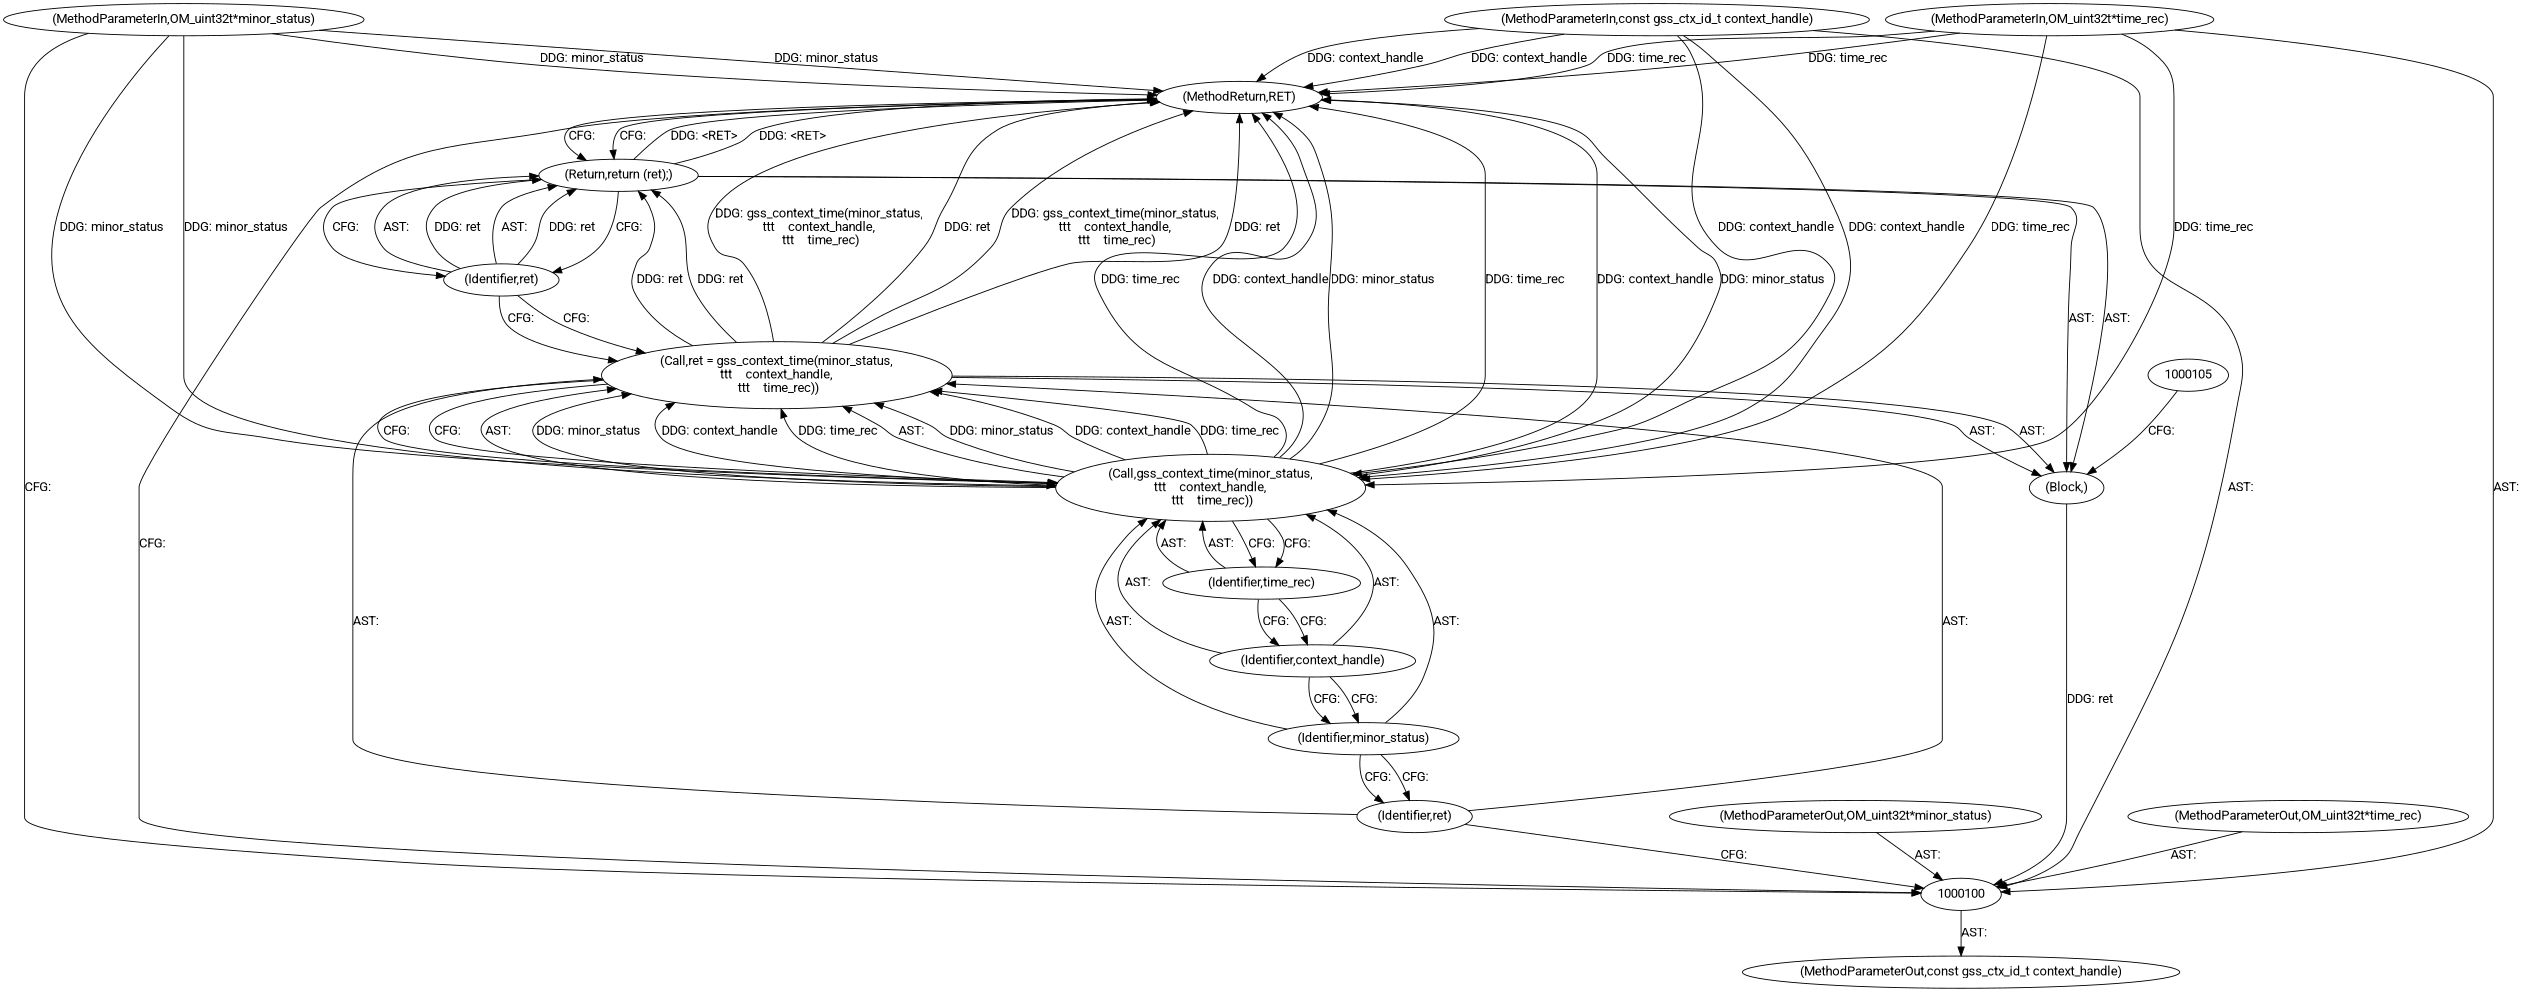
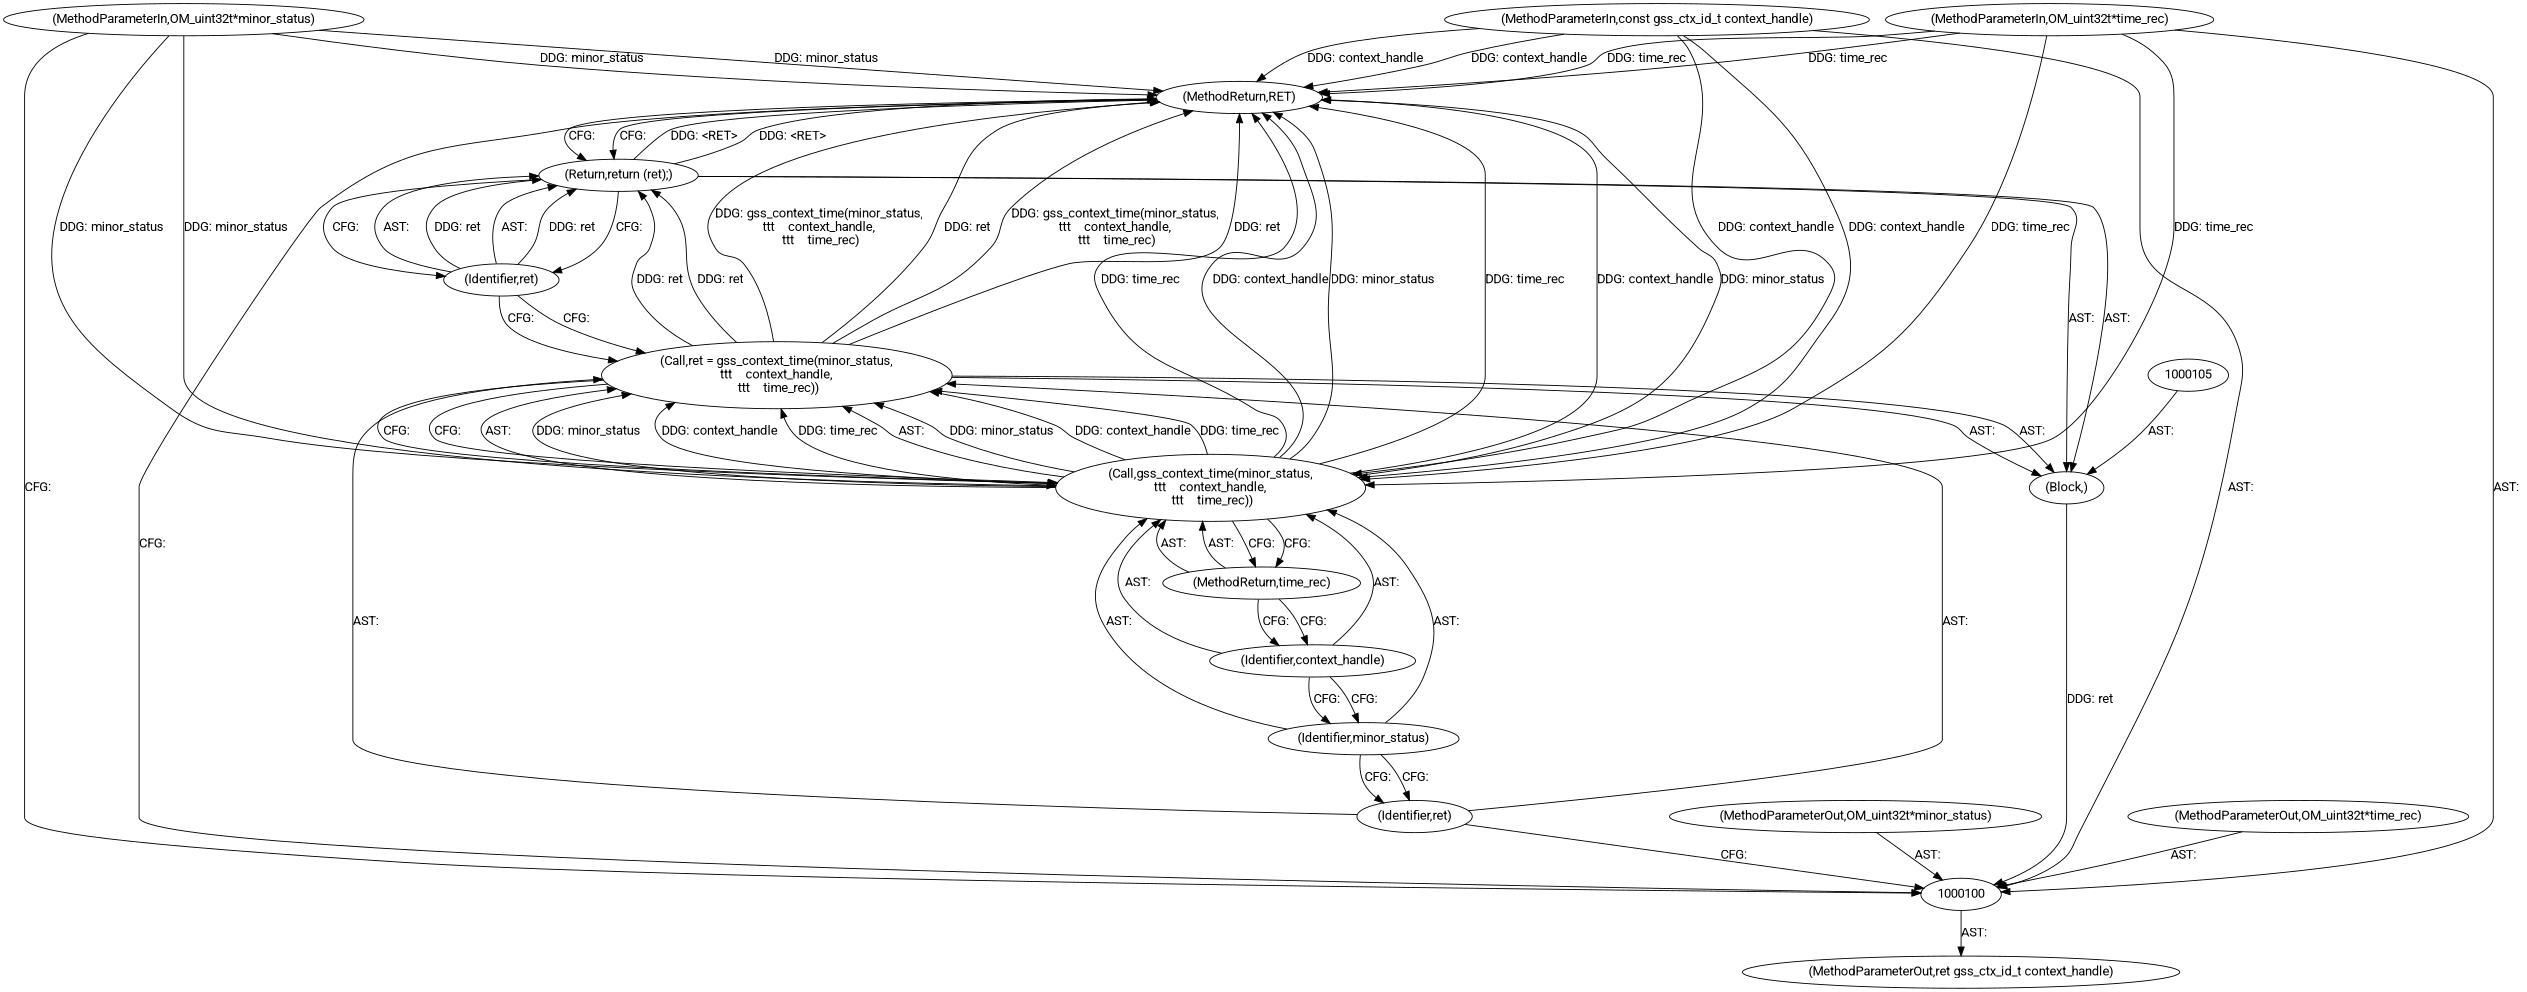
edge "1000105" -> "(Block,)": label "CFG: " -> "AST: "
node "(Identifier,time_rec)": label "(Identifier,time_rec)" -> "(MethodReturn,time_rec)"
node "(MethodParameterOut,const gss_ctx_id_t context_handle)": label "(MethodParameterOut,const gss_ctx_id_t context_handle)" -> "(MethodParameterOut,ret gss_ctx_id_t context_handle)"
